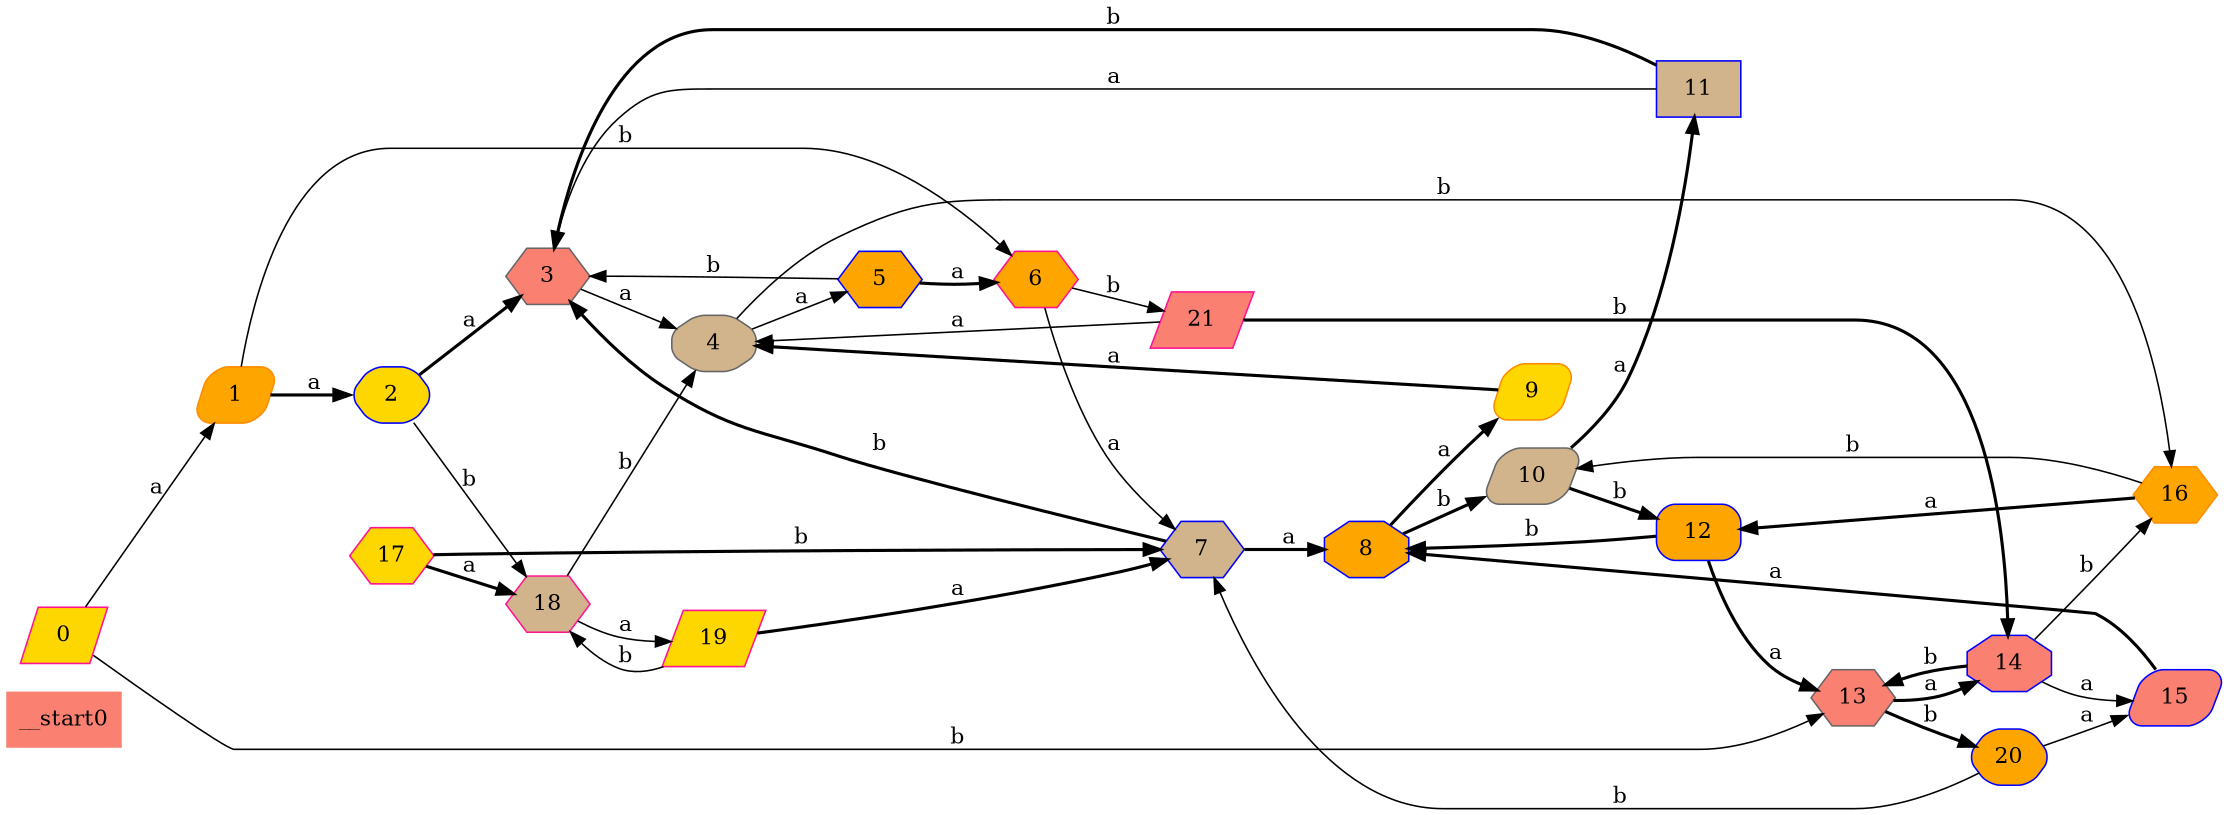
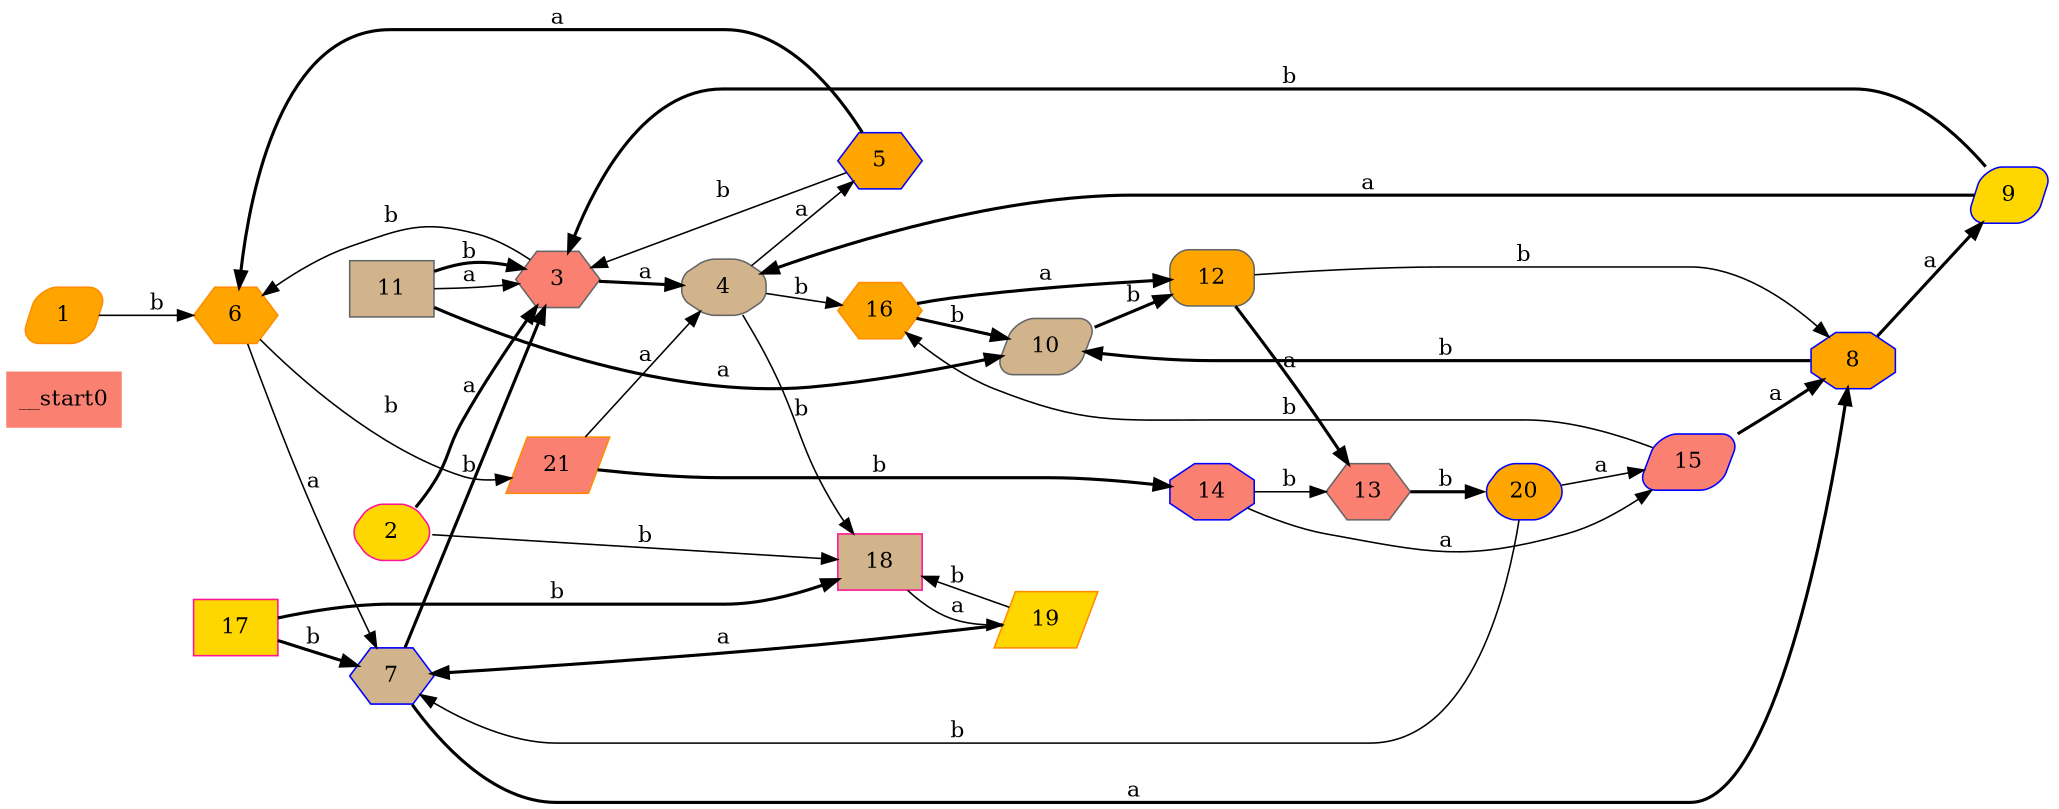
edge "9" -> "3": added, label "b"
node "11": color blue -> gray40
edge "3" -> "6": added, label "b"
node "6": color deeppink -> darkorange
edge "10" -> "11": reversed
edge "3" -> "4": style solid -> bold
node "21": color deeppink -> darkorange
node "9": color darkorange -> blue
edge "1" -> "2": removed, label "a"
node "2": color blue -> deeppink
edge "16" -> "10": style solid -> bold
edge "18" -> "4": reversed
node "12": color blue -> gray40
edge "12" -> "8": style bold -> solid
node "17": shape hexagon -> box
edge "17" -> "18": label "a" -> "b"
edge "14" -> "16": now "15" -> "16"
node "18": shape hexagon -> box
node "0": removed
node "19": color deeppink -> darkorange
edge "14" -> "13": style bold -> solid
edge "13" -> "14": removed, label "a"
